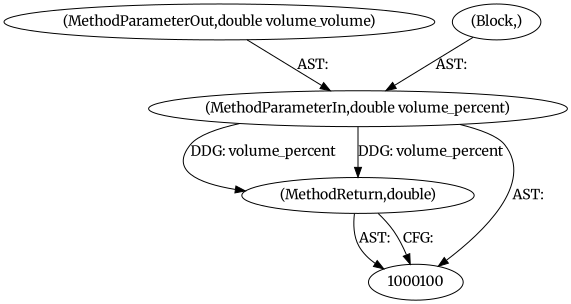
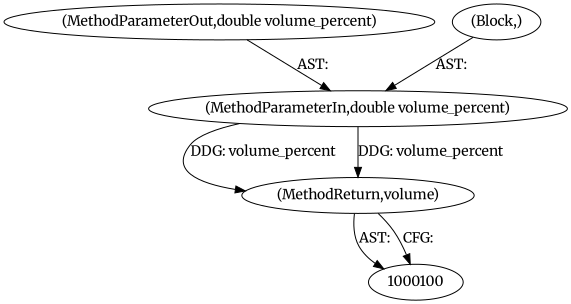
node "(MethodParameterOut,double volume_volume)": label "(MethodParameterOut,double volume_volume)" -> "(MethodParameterOut,double volume_percent)"
edge "(MethodParameterIn,double volume_percent)" -> "1000100": removed, label "AST:"
node "(MethodReturn,double)": label "(MethodReturn,double)" -> "(MethodReturn,volume)"
